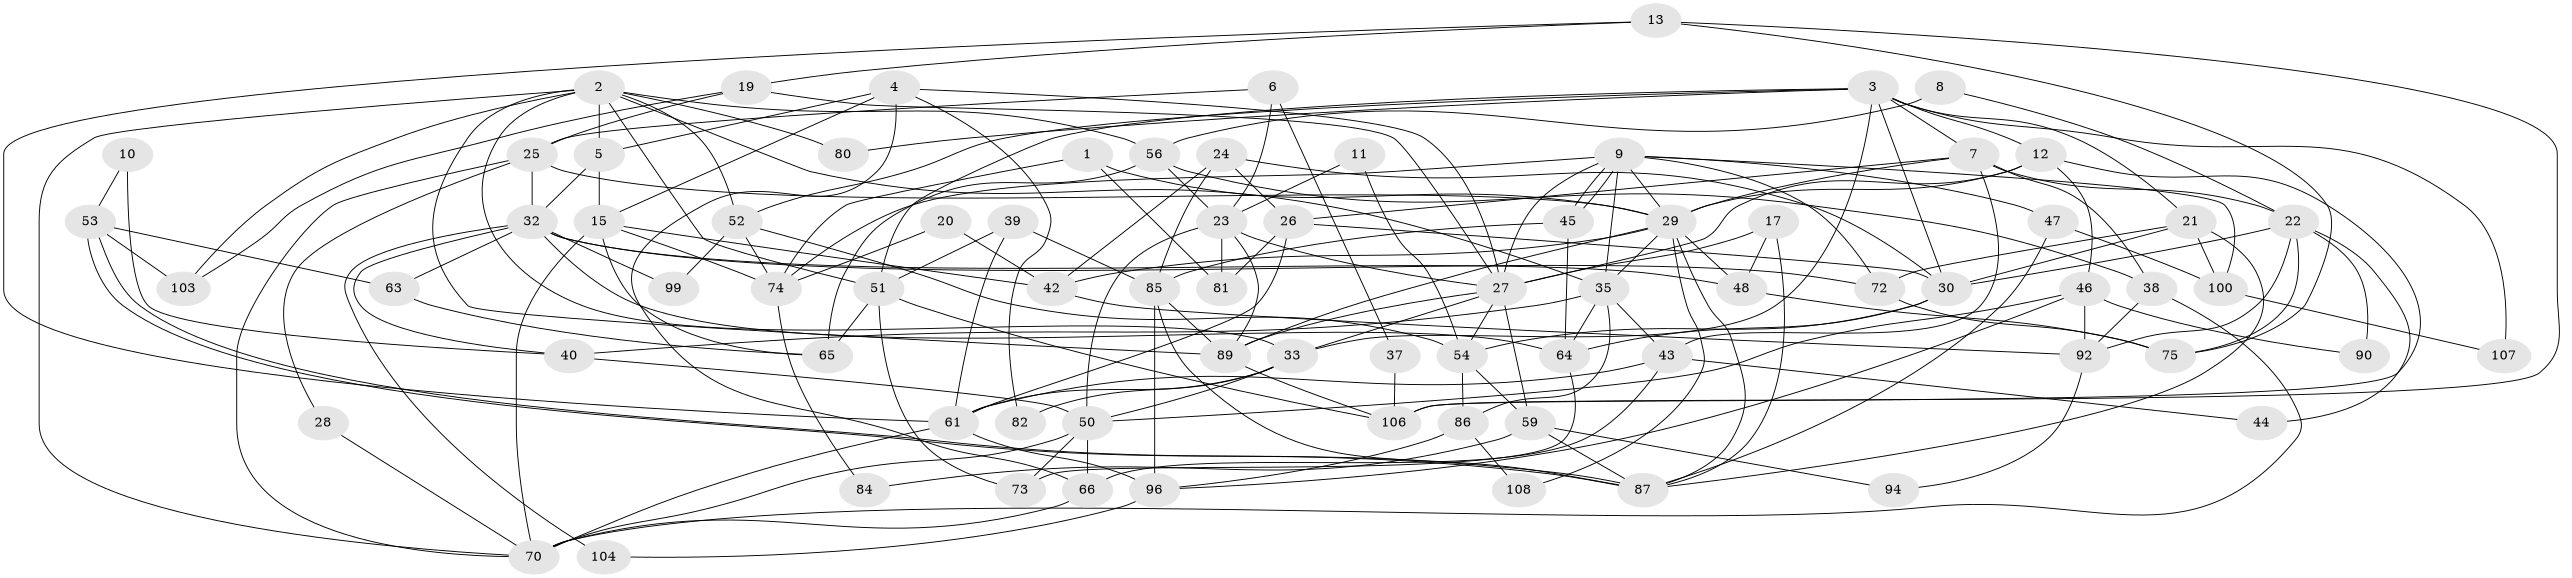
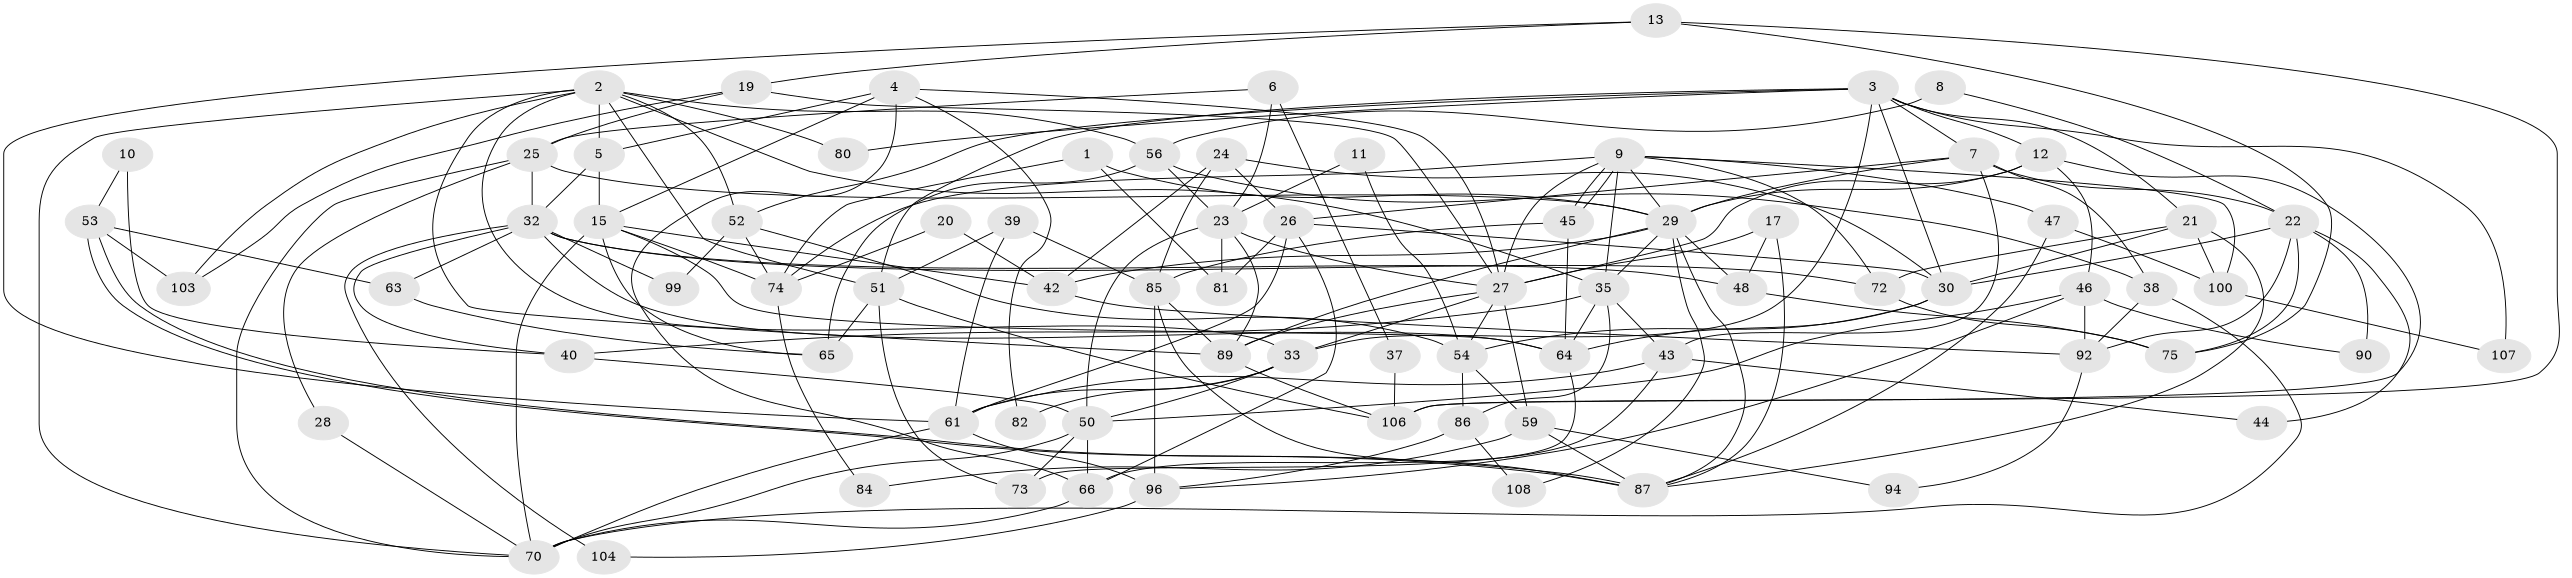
edge "15" -- "64": added
edge "26" -- "66": added
